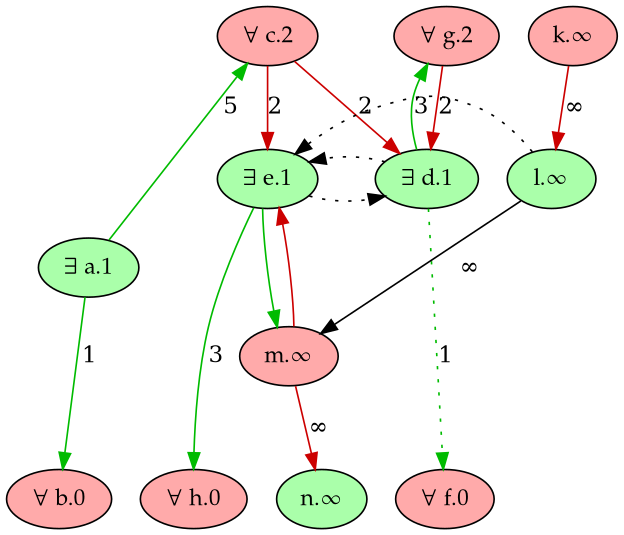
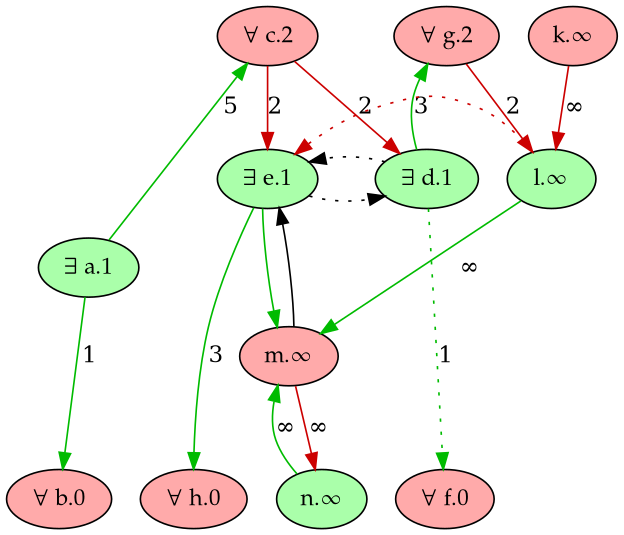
edge "l.∞" -> "∃ e.1": color black -> #cc0000
edge "∀ g.2" -> "∃ d.1": now "∀ g.2" -> "l.∞"
edge "l.∞" -> "m.∞": color black -> #00bb00
edge "m.∞" -> "∃ e.1": color #cc0000 -> black
edge "n.∞" -> "m.∞": added, label "∞"
